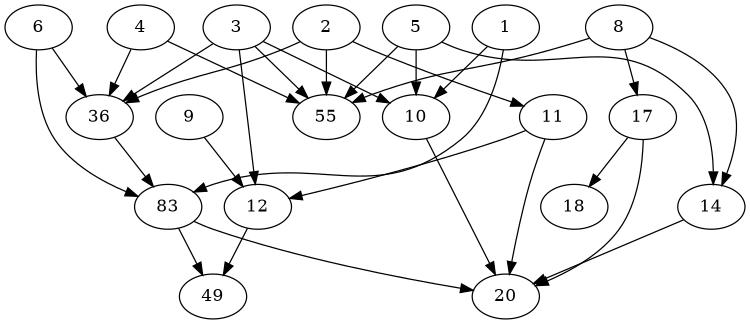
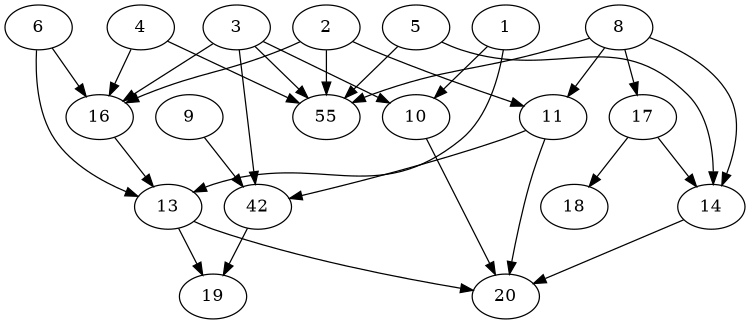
edge "5" -> "10": removed
edge "8" -> "11": added
node "36": label "36" -> "16"
node "83": label "83" -> "13"
node "12": label "12" -> "42"
edge "17" -> "20": now "17" -> "14"
node "49": label "49" -> "19"
